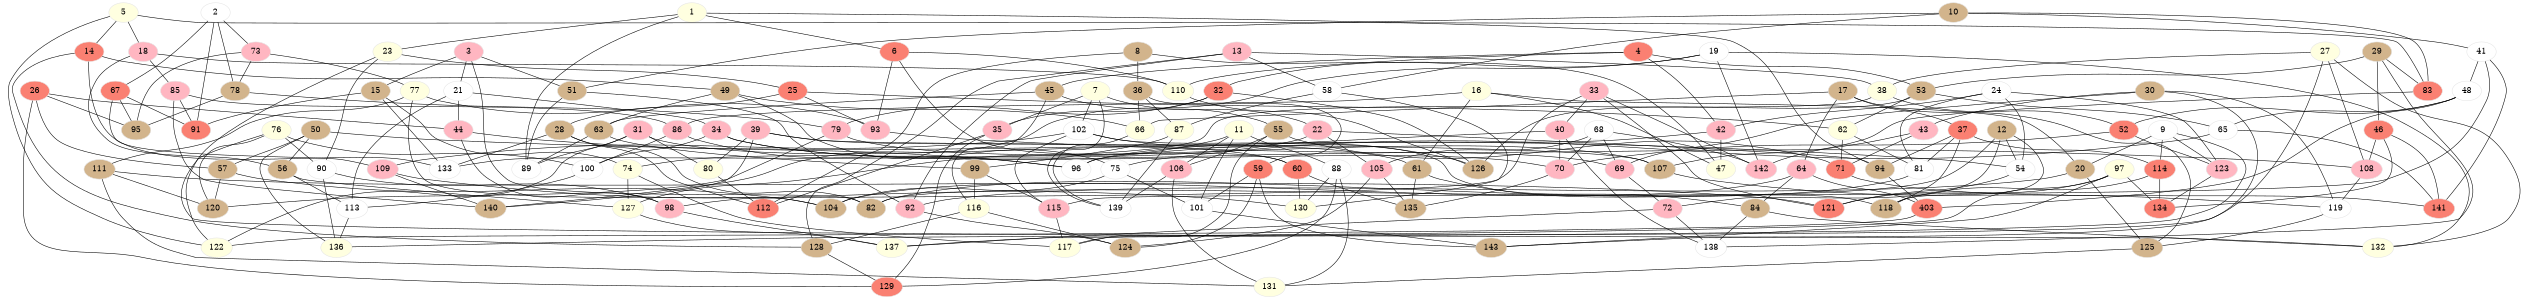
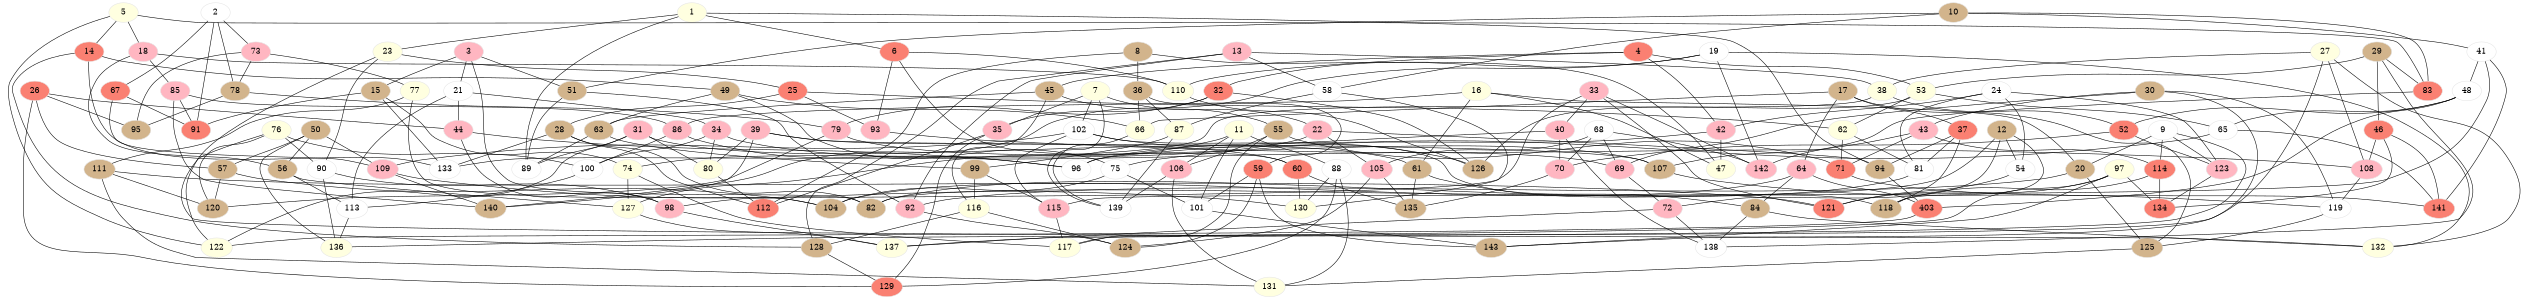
node "53": fillcolor tan -> lightyellow
edge "67" -- "95": removed
edge "77" -- "93": removed
edge "50" -- "54": now "50" -- "109"
edge "37" -- "114": now "43" -- "114"
edge "34" -- "70": now "34" -- "80"
